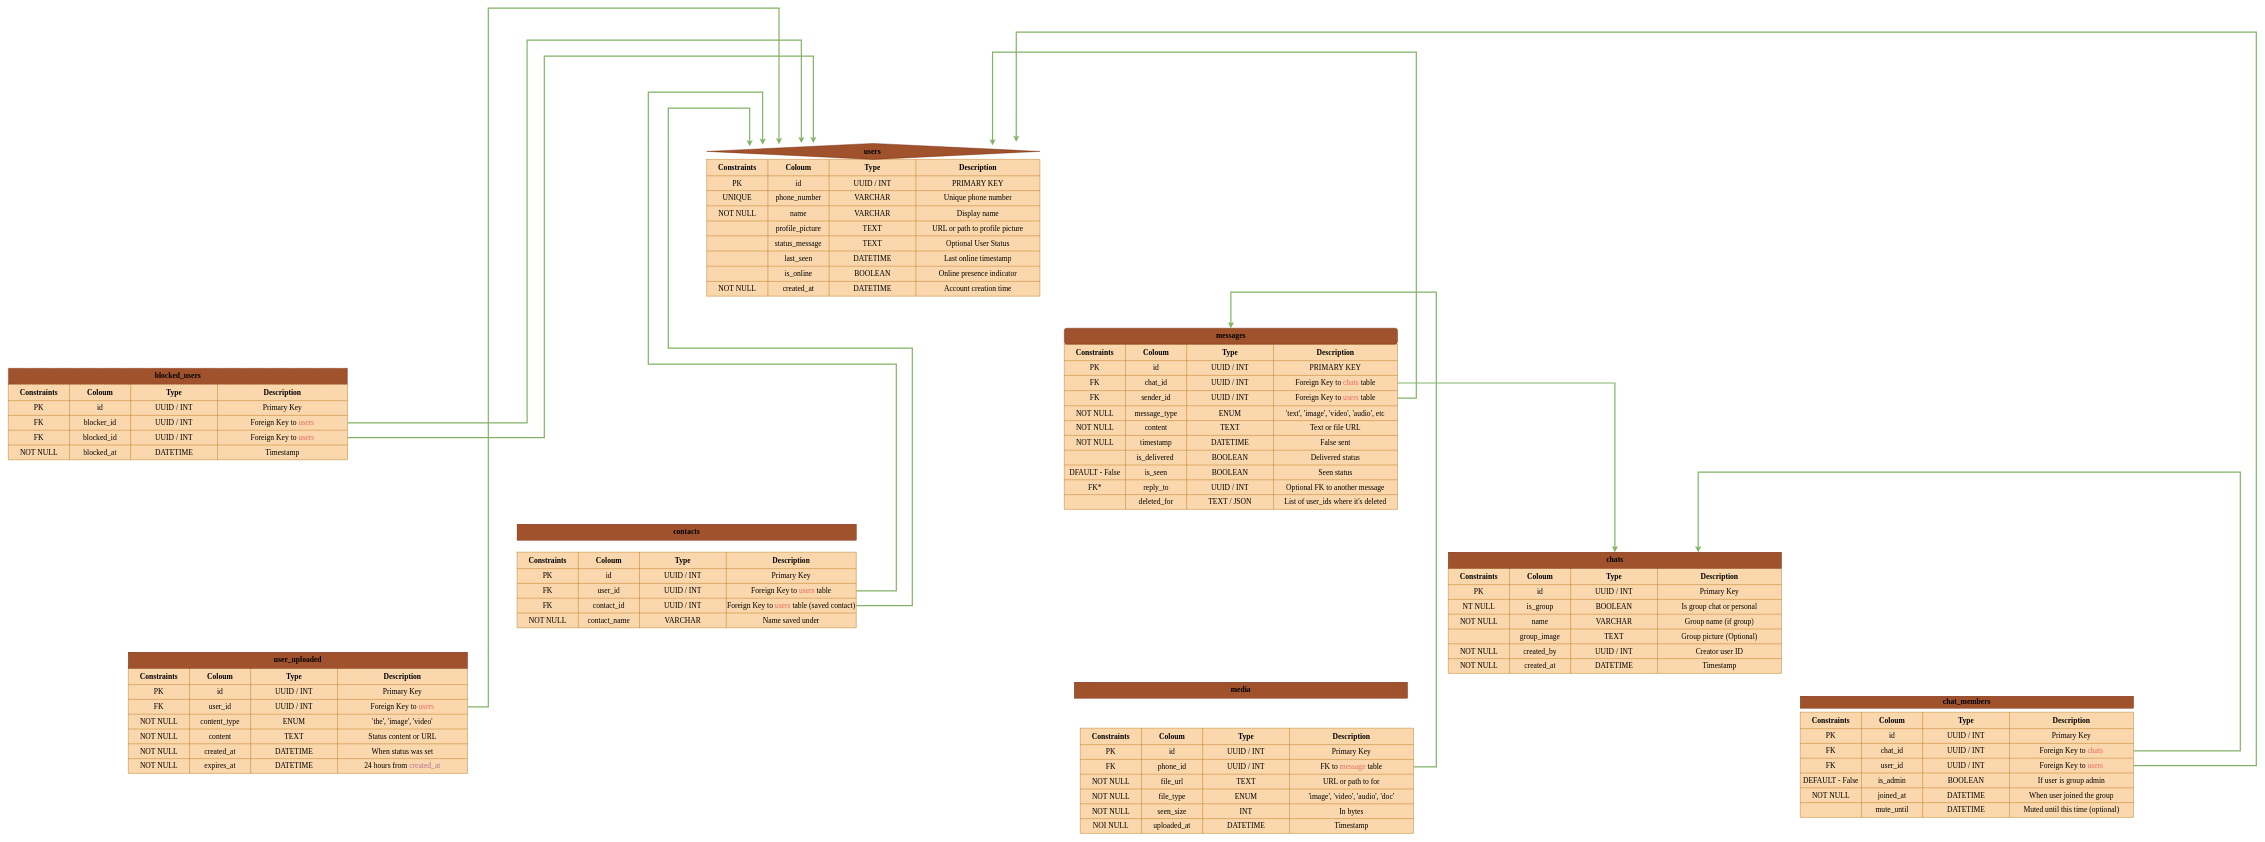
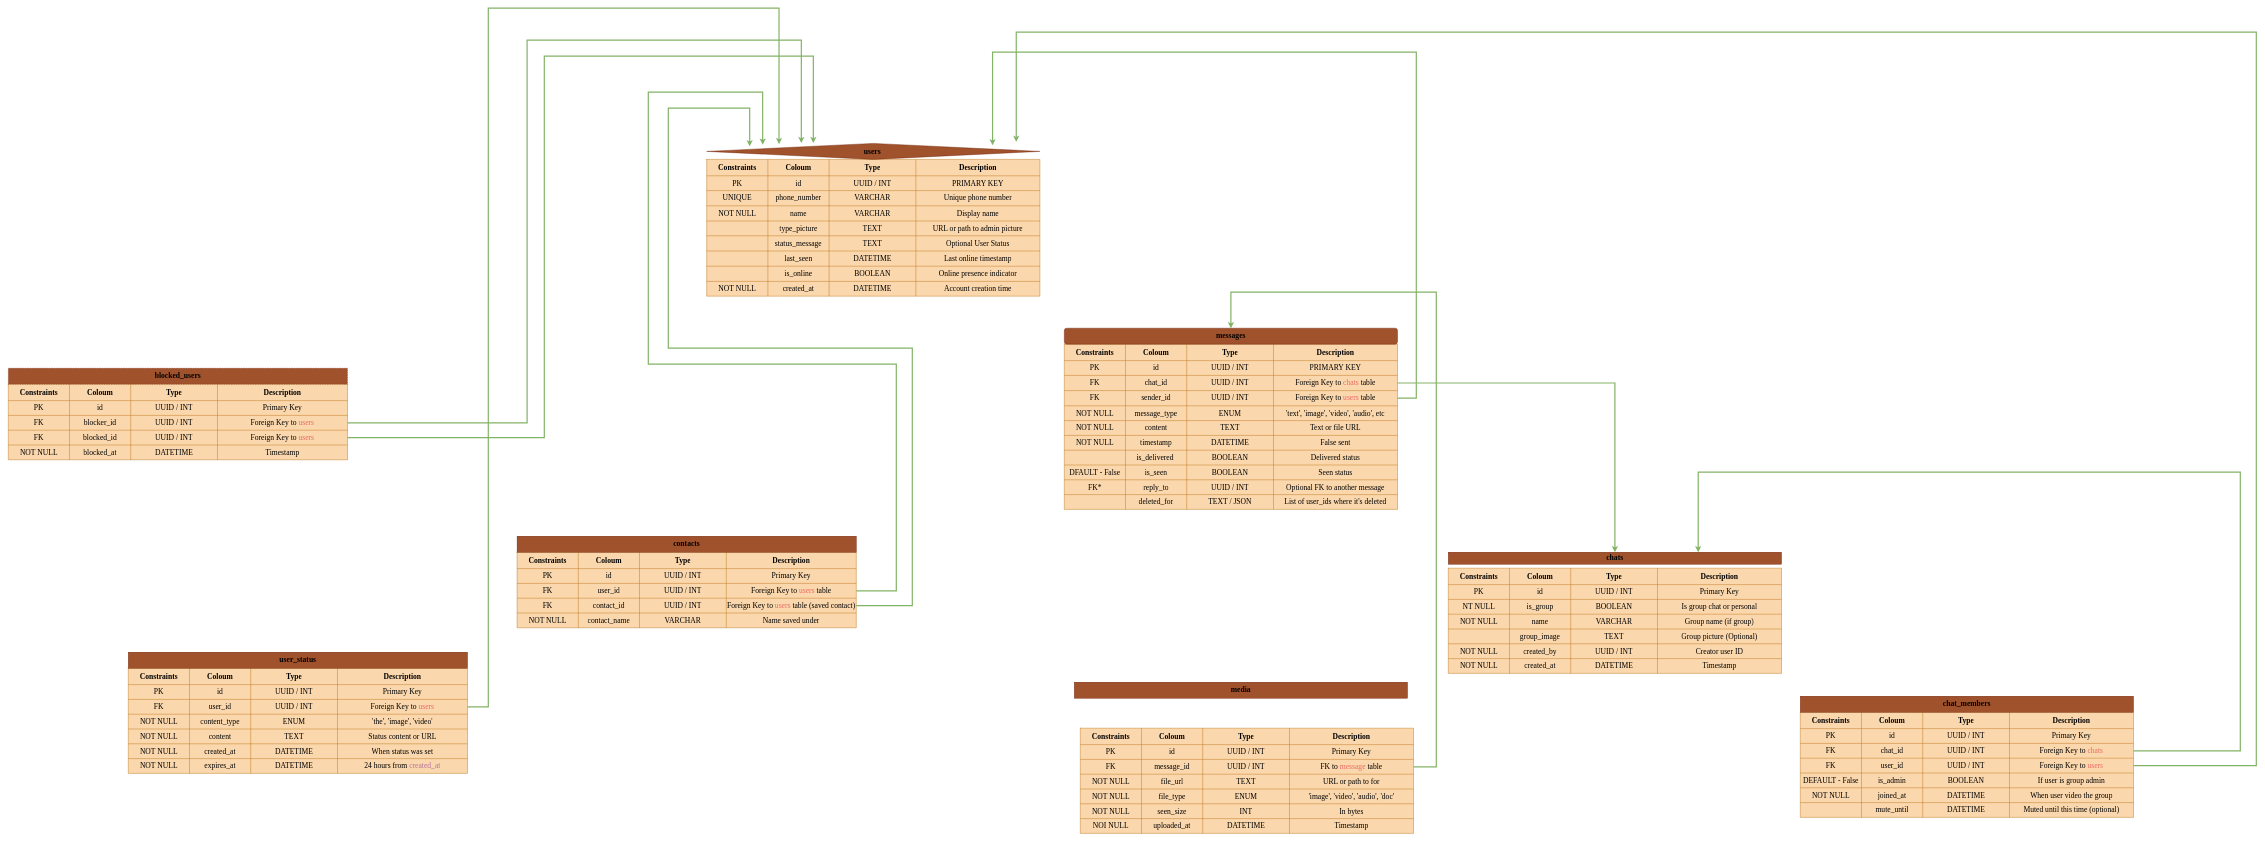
node "profile_picture": label "profile_picture" -> "type_picture"
node "URL or path to profile picture": label "URL or path to profile picture" -> "URL or path to admin picture"
node "contacts": moved (687, 532) -> (687, 544)
node "chats": size 333x16 -> 333x12
node "user_uploaded": label "user_uploaded" -> "user_status"
node "chat_members": size 333x12 -> 333x16
node "phone_id": label "phone_id" -> "message_id"
node "When user joined the group": label "When user joined the group" -> "When user video the group"
